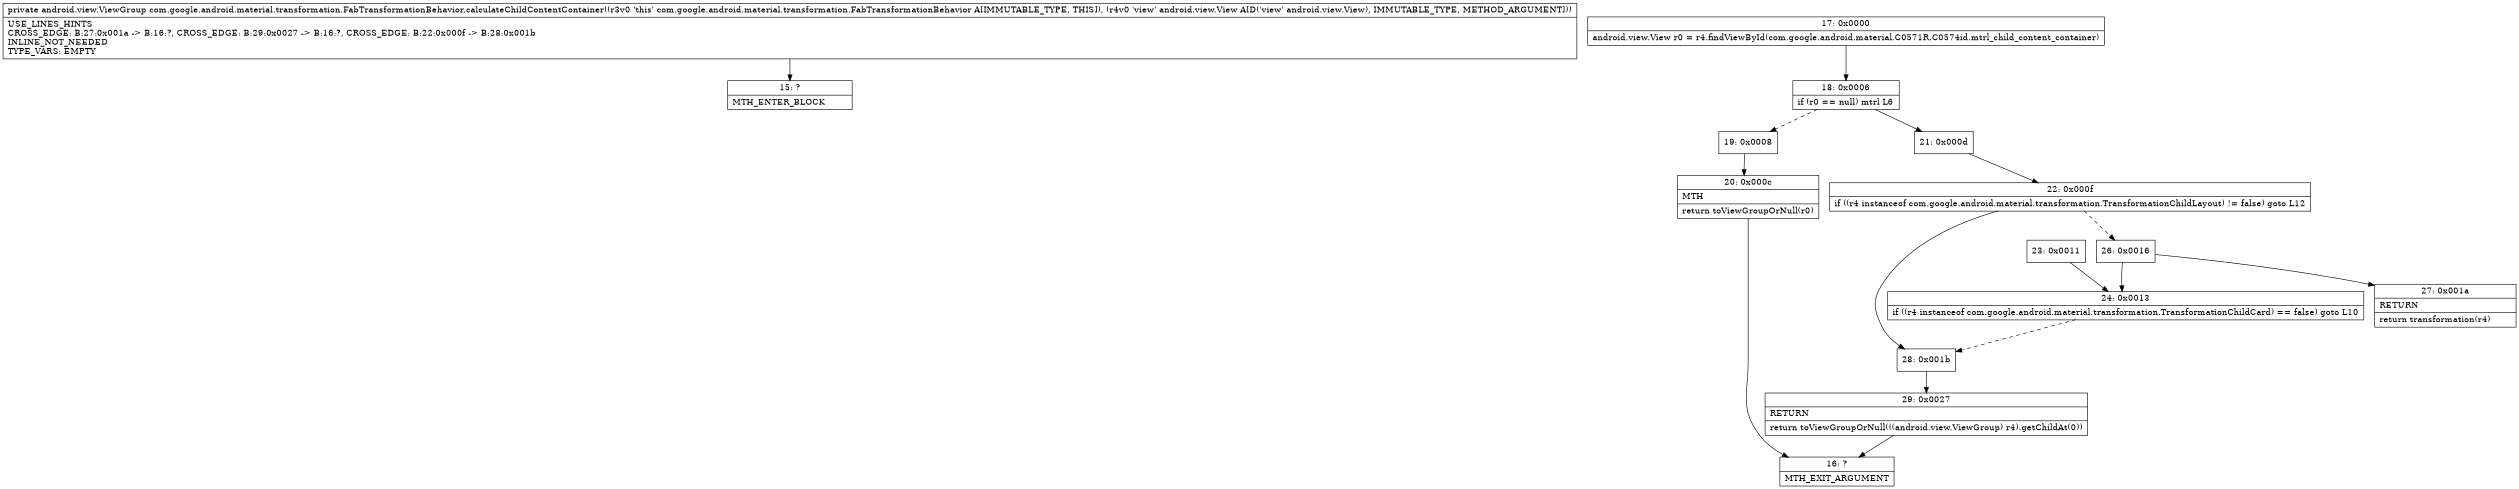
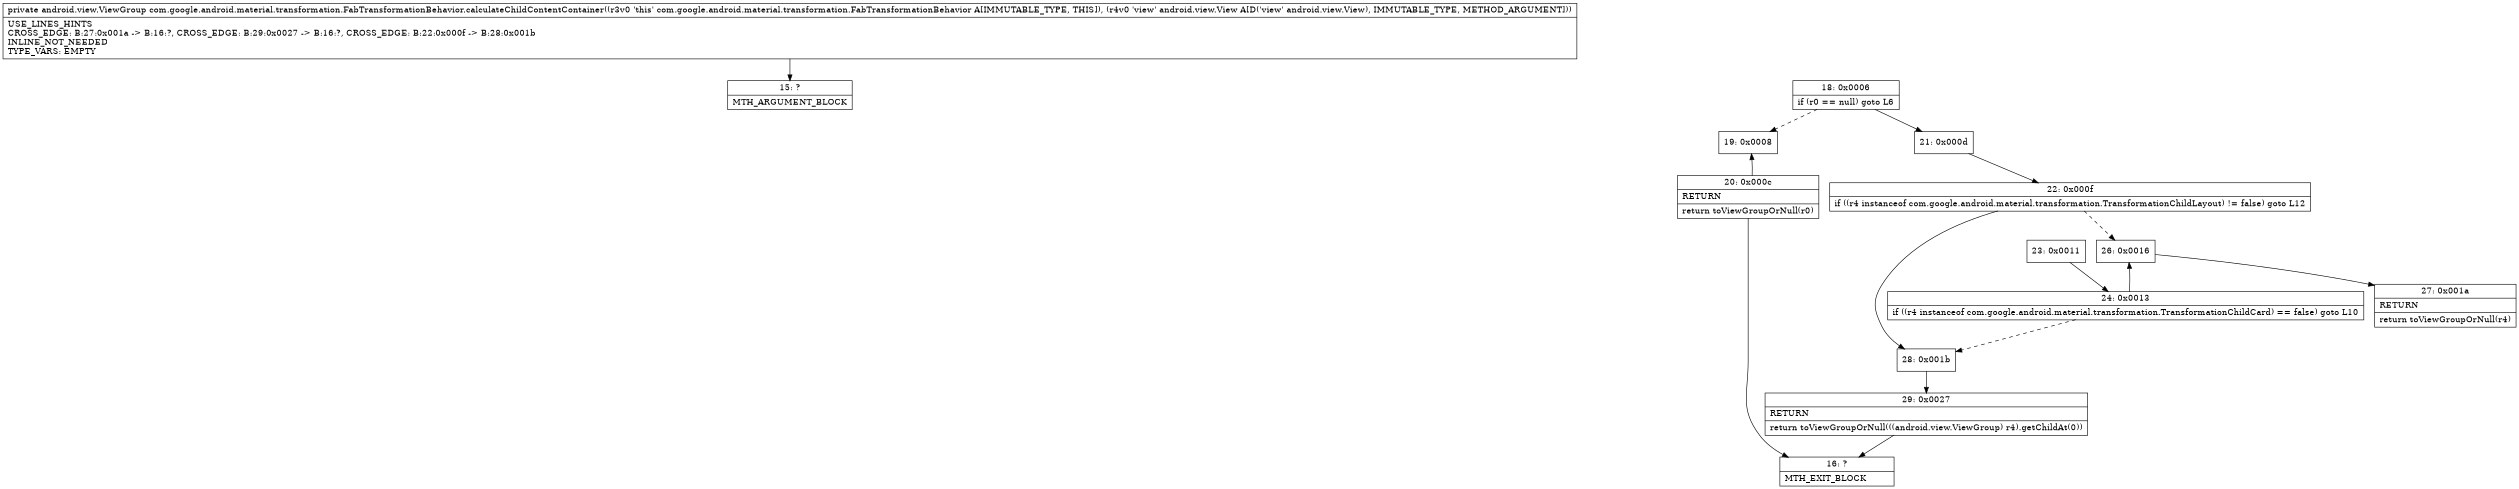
node "17: 0x0000": removed
node "15: ?": text "MTH_ENTER_BLOCK" -> "MTH_ARGUMENT_BLOCK"
node "18: 0x0006": text "if (r0 == null) mtrl L6" -> "if (r0 == null) goto L6"
edge "19: 0x0008" -> "20: 0x000c": reversed
node "20: 0x000c": text "MTH" -> "RETURN"
edge "26: 0x0016" -> "24: 0x0013": reversed
node "27: 0x001a": text "return transformation(r4)" -> "return toViewGroupOrNull(r4)"
node "16: ?": text "MTH_EXIT_ARGUMENT" -> "MTH_EXIT_BLOCK"
